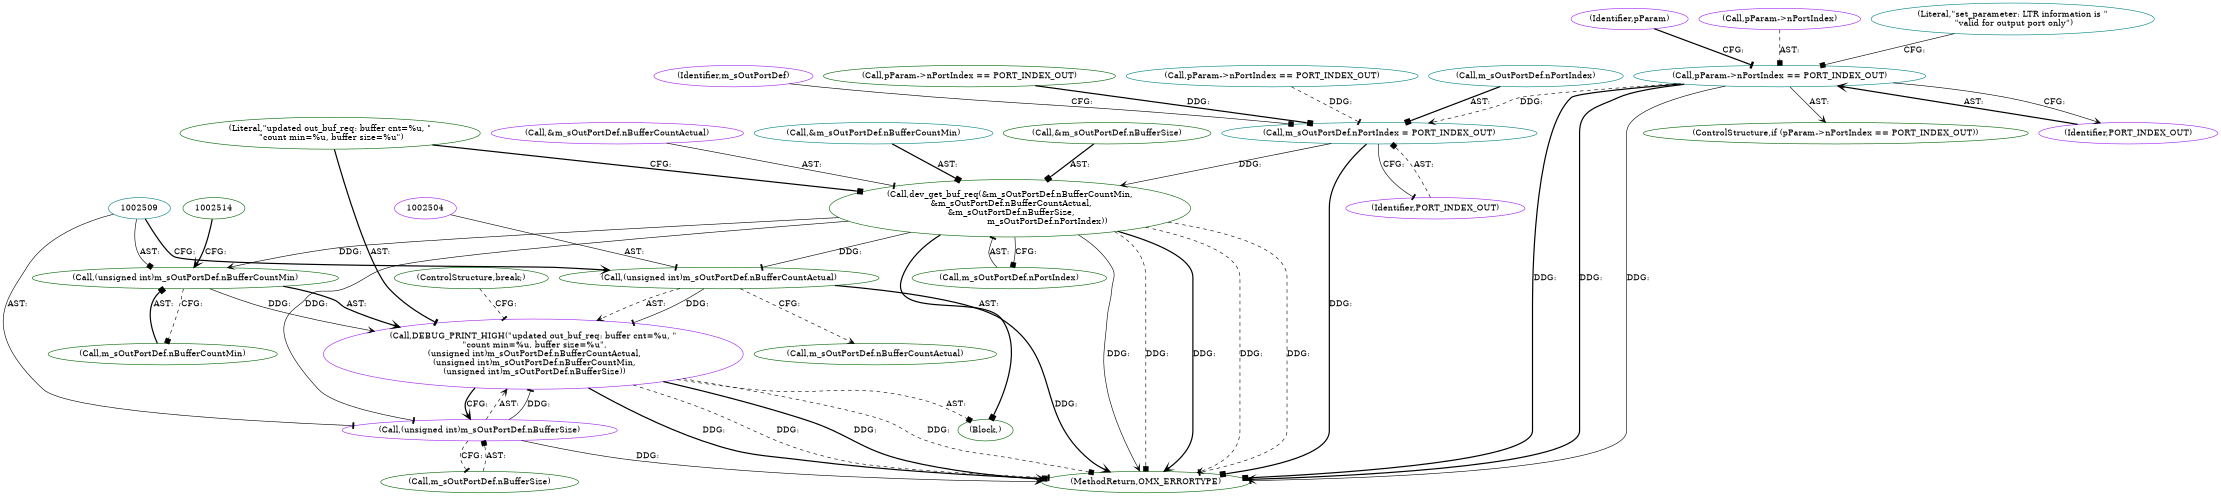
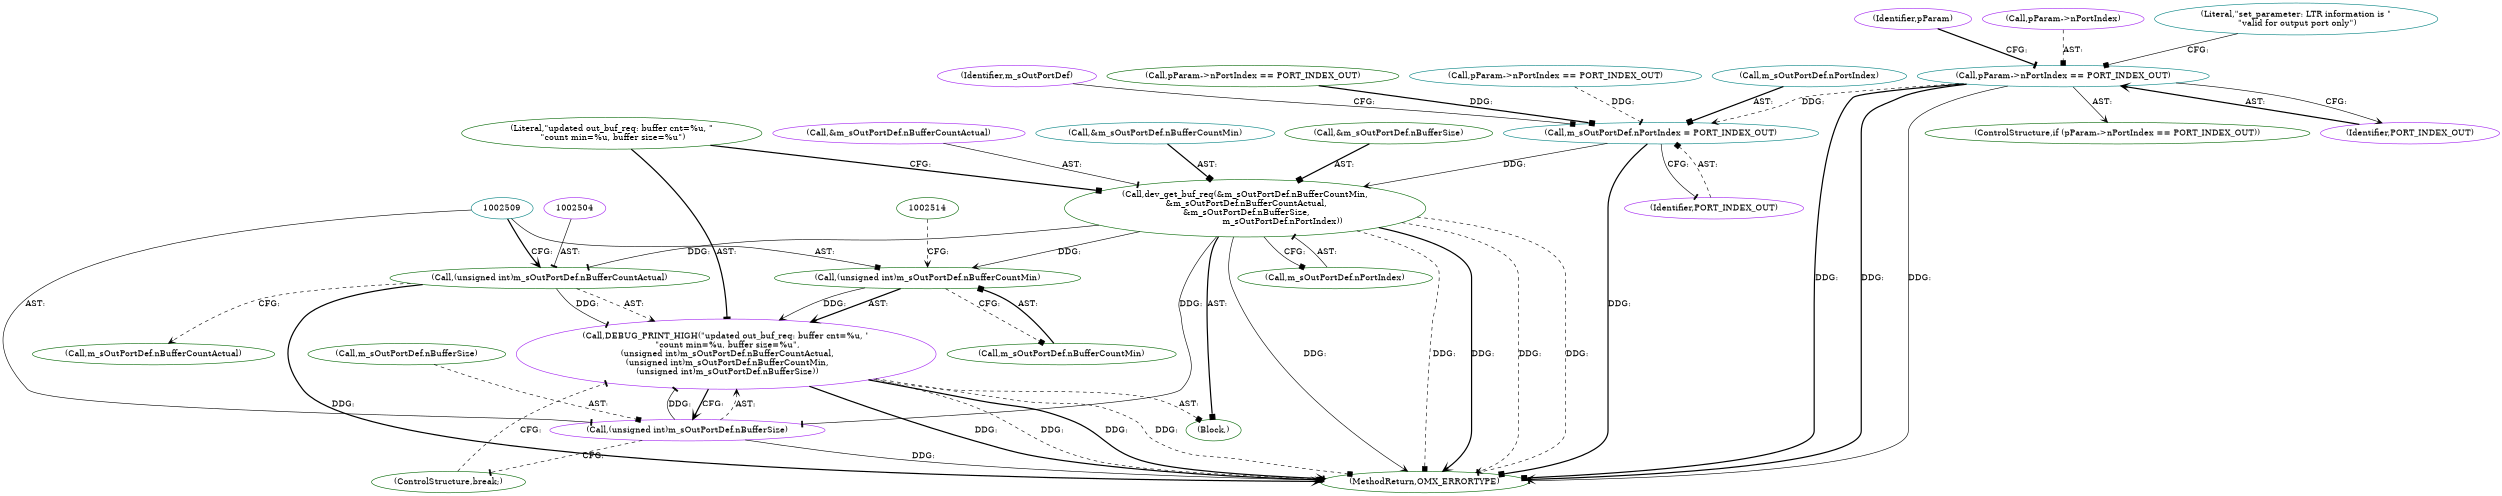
edge "1002514" -> "(Call,(unsigned int)m_sOutPortDef.nBufferCountMin)": style bold -> dashed
edge "(Call,(unsigned int)m_sOutPortDef.nBufferSize)" -> "(Call,m_sOutPortDef.nBufferSize)": now "(Call,(unsigned int)m_sOutPortDef.nBufferSize)" -> "(ControlStructure,break;)"
